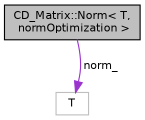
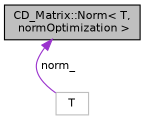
edge "CD_Matrix::Norm< T, normOptimization >" -> "T": reversed
